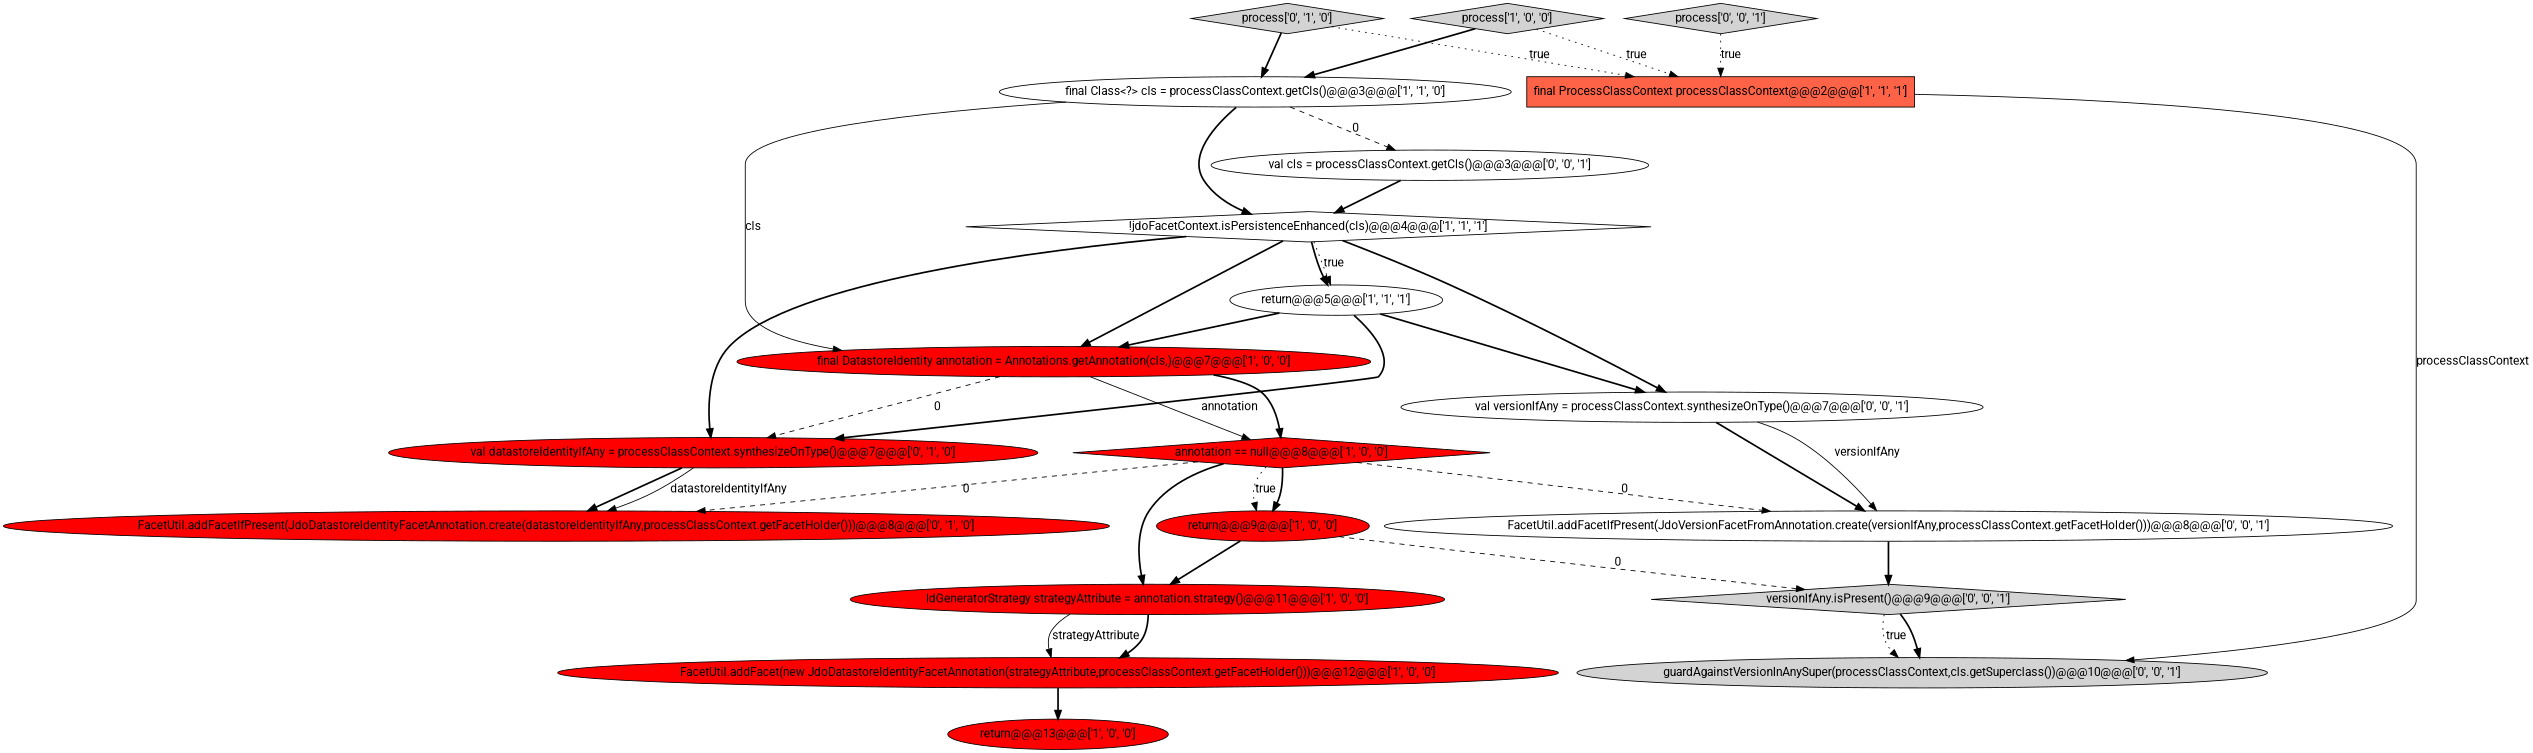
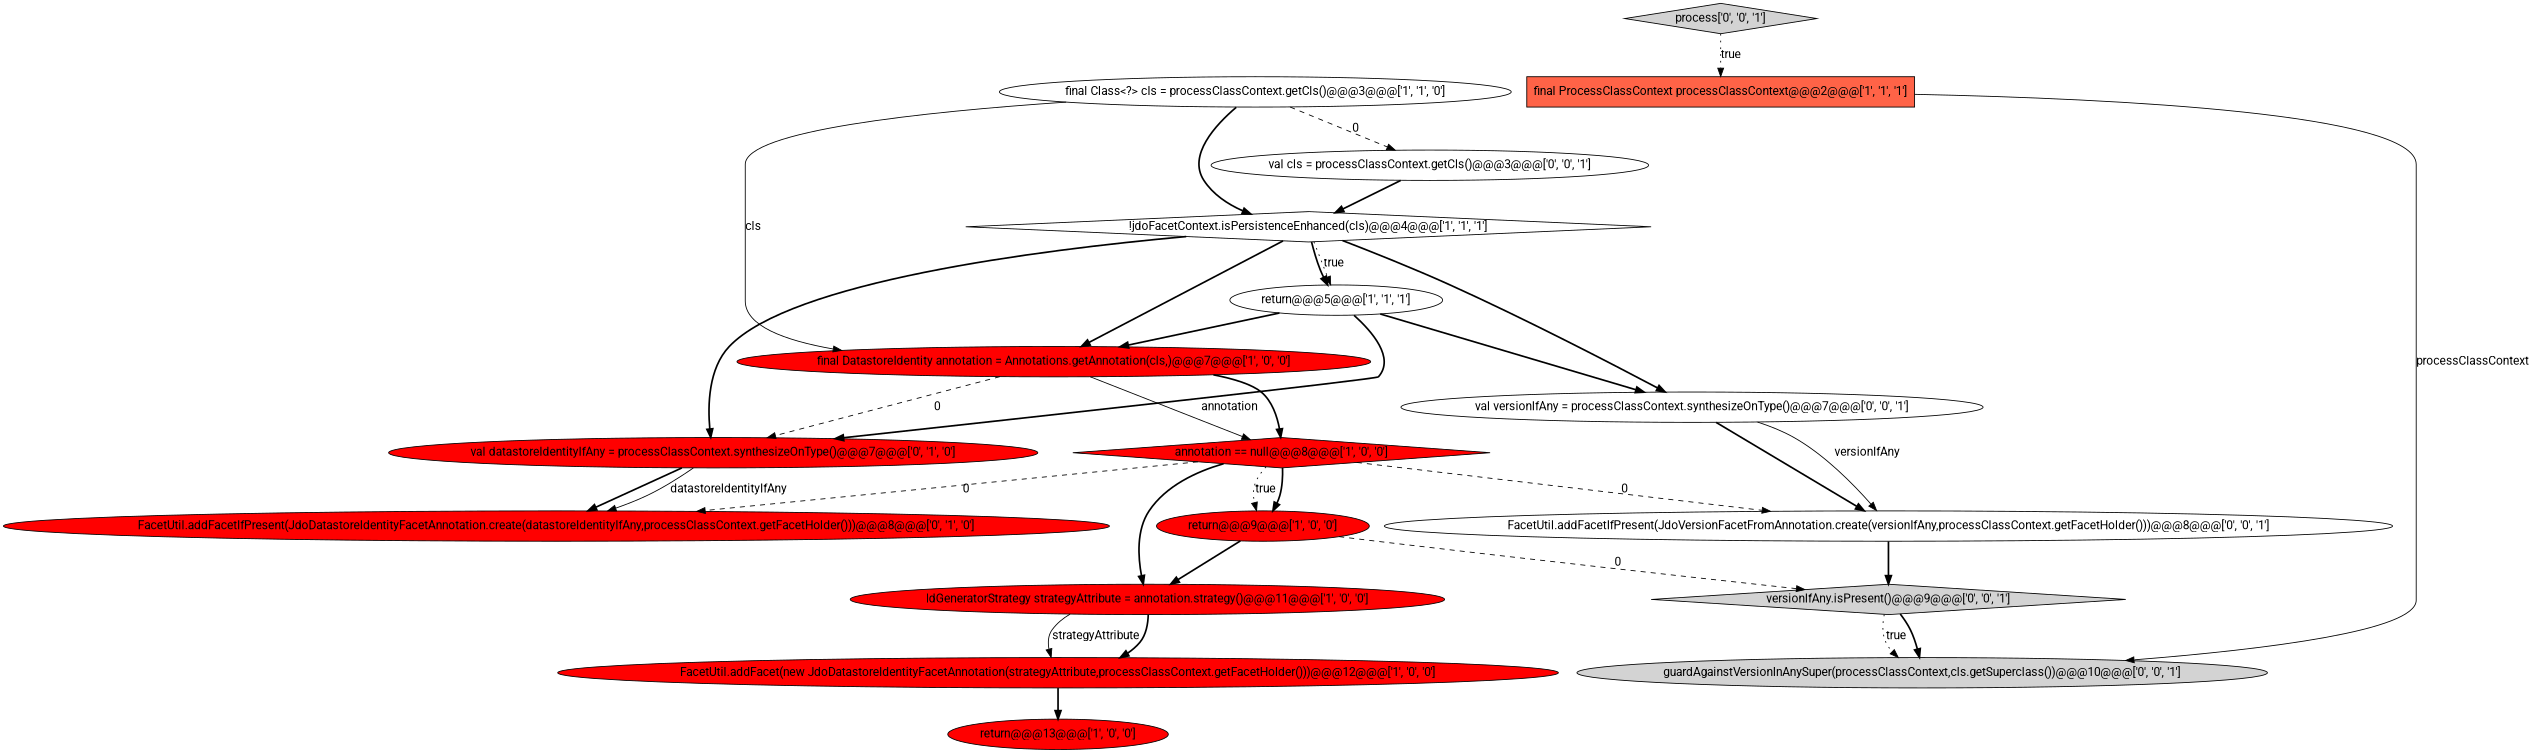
node "process['0', '1', '0']": removed
node "process['1', '0', '0']": removed
